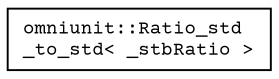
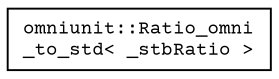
node "omniunit::Ratio_std _to_std< _stbRatio >": label "omniunit::Ratio_std _to_std< _stbRatio >" -> "omniunit::Ratio_omni _to_std< _stbRatio >"
